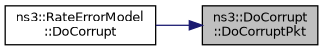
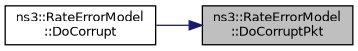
node "ns3::DoCorrupt ::DoCorruptPkt": label "ns3::DoCorrupt ::DoCorruptPkt" -> "ns3::RateErrorModel ::DoCorruptPkt"
